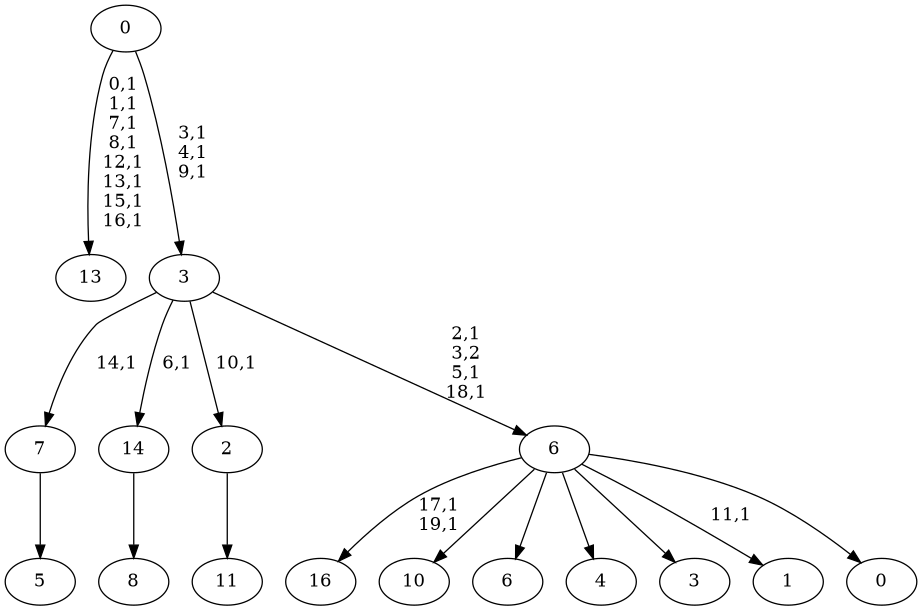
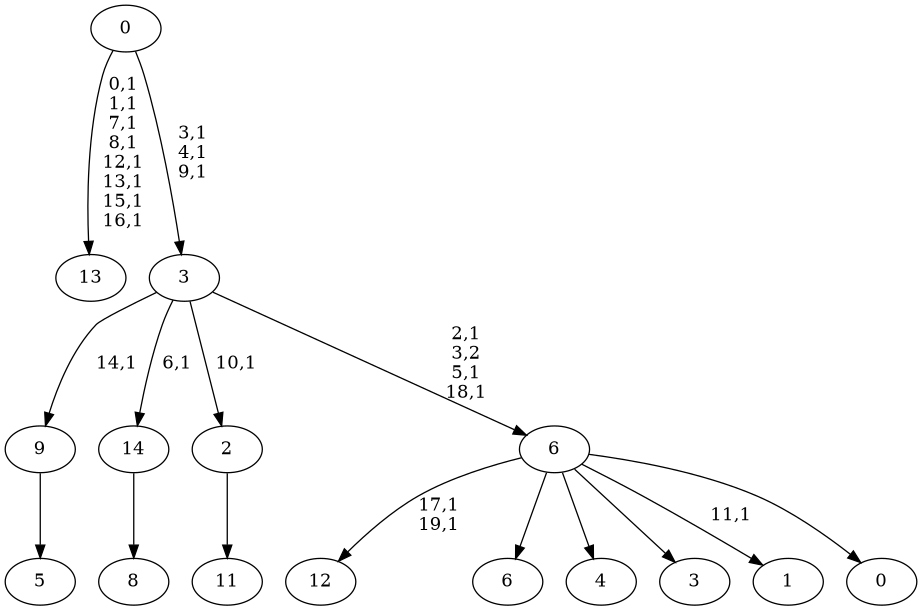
node "7": label "7" -> "9"
node "16": label "16" -> "12"
node "10": removed
